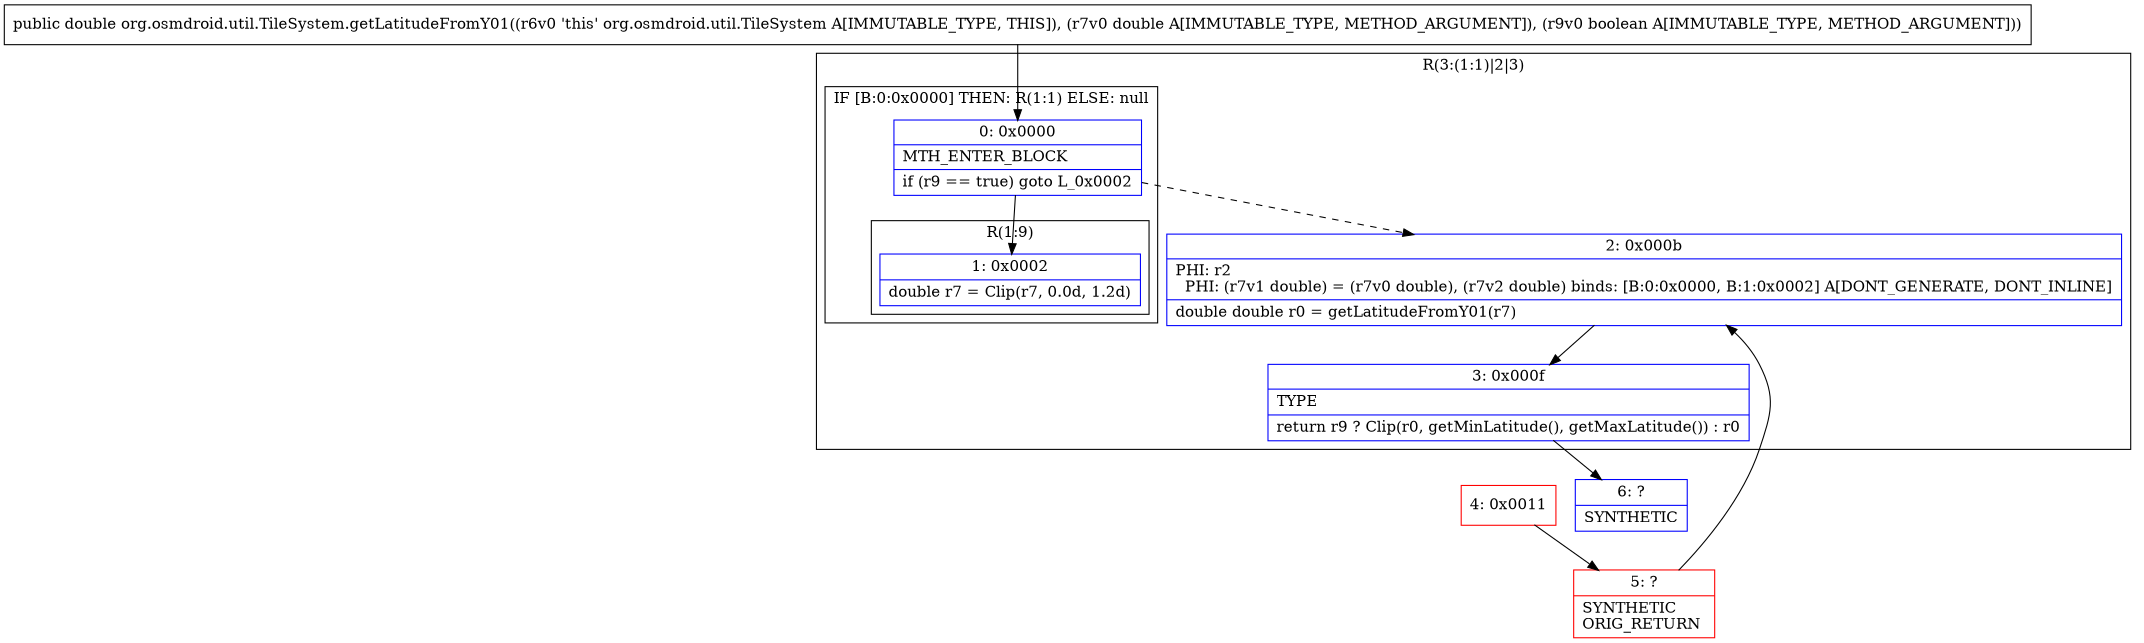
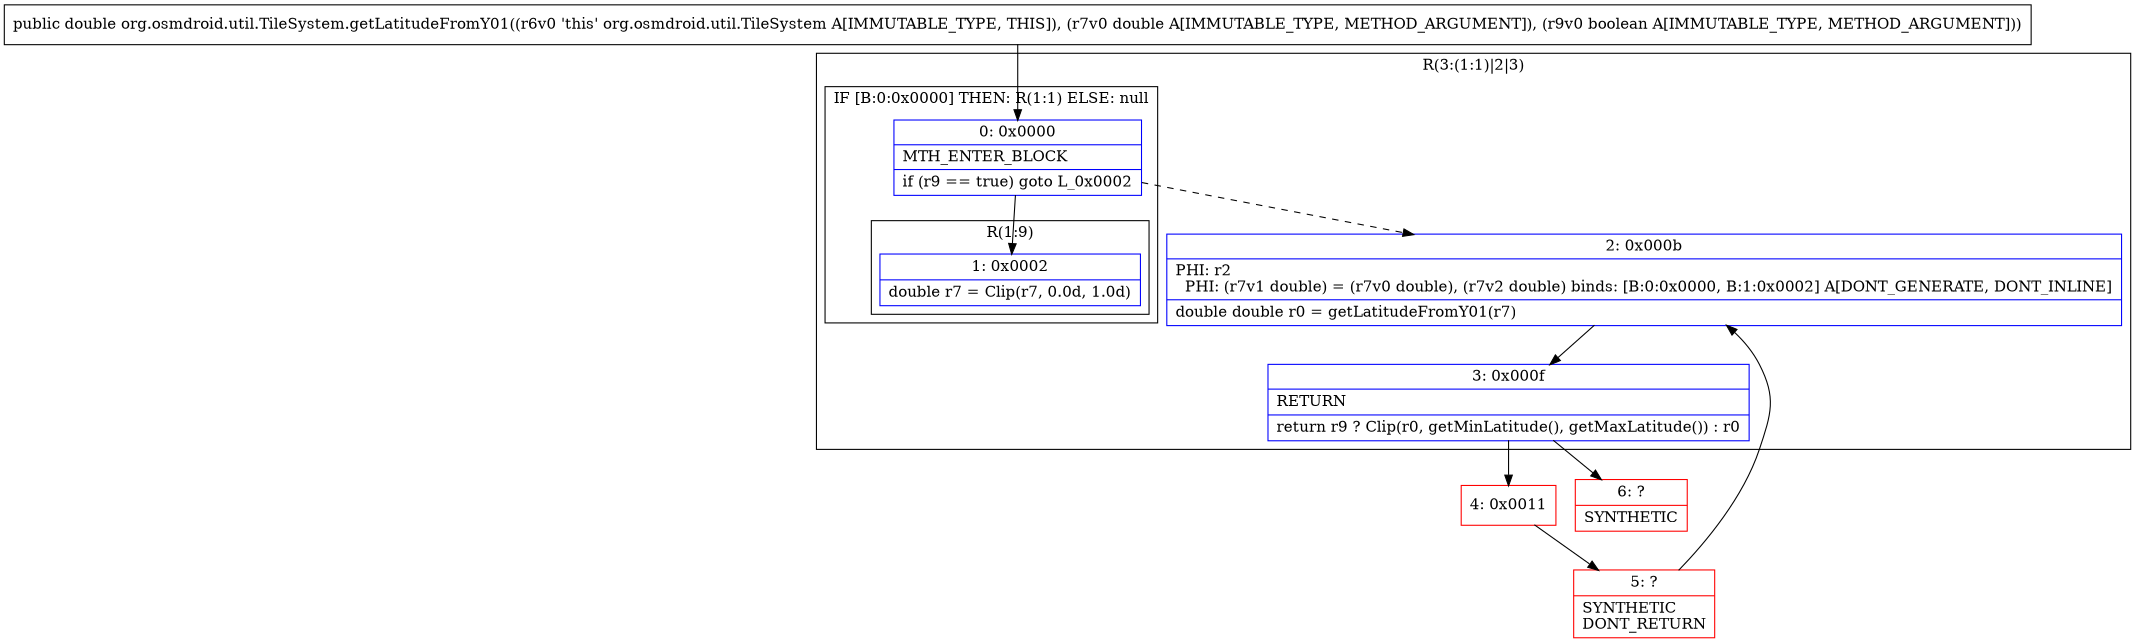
node "1: 0x0002": text "double r7 = Clip(r7, 0.0d, 1.2d)" -> "double r7 = Clip(r7, 0.0d, 1.0d)"
node "3: 0x000f": text "TYPE" -> "RETURN"
edge "3: 0x000f" -> "4: 0x0011": added
node "6: ?": color blue -> red
node "5: ?": text "ORIG_RETURN" -> "DONT_RETURN"
